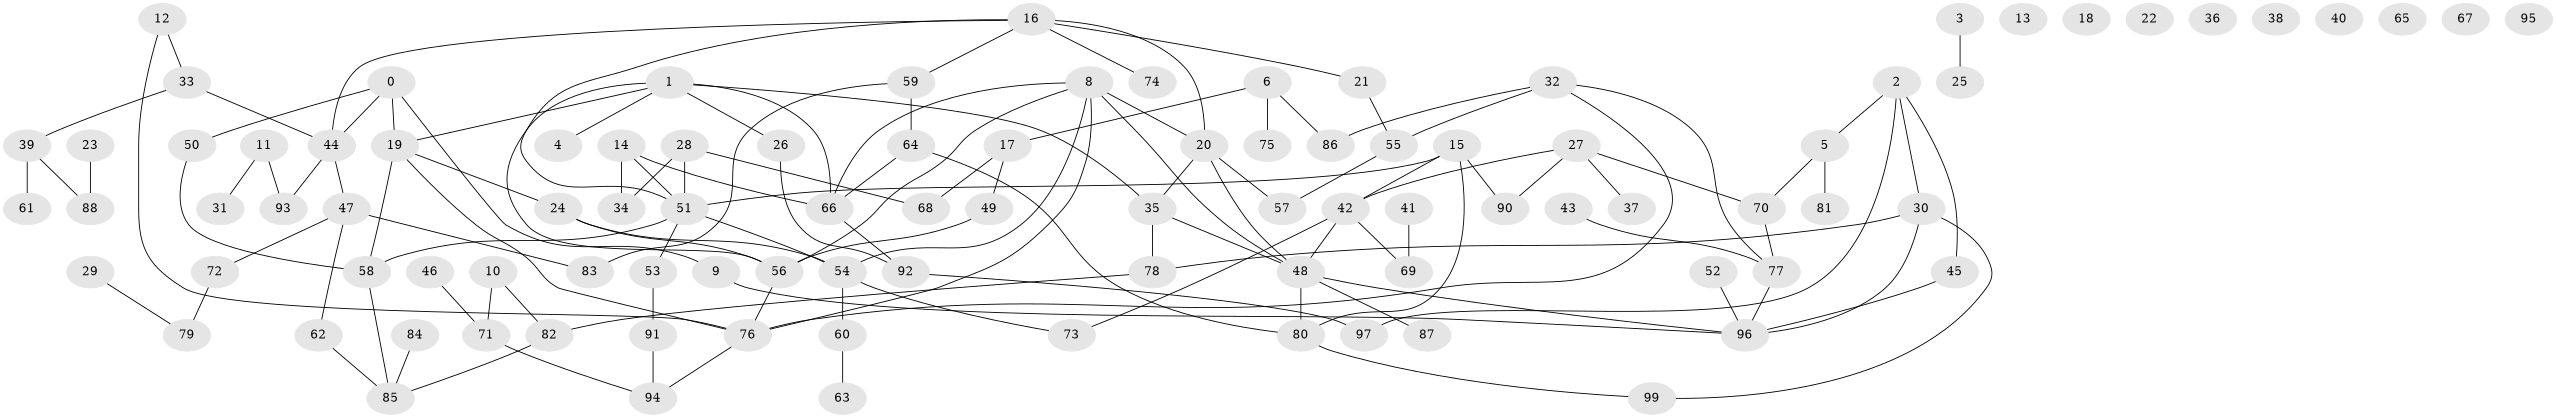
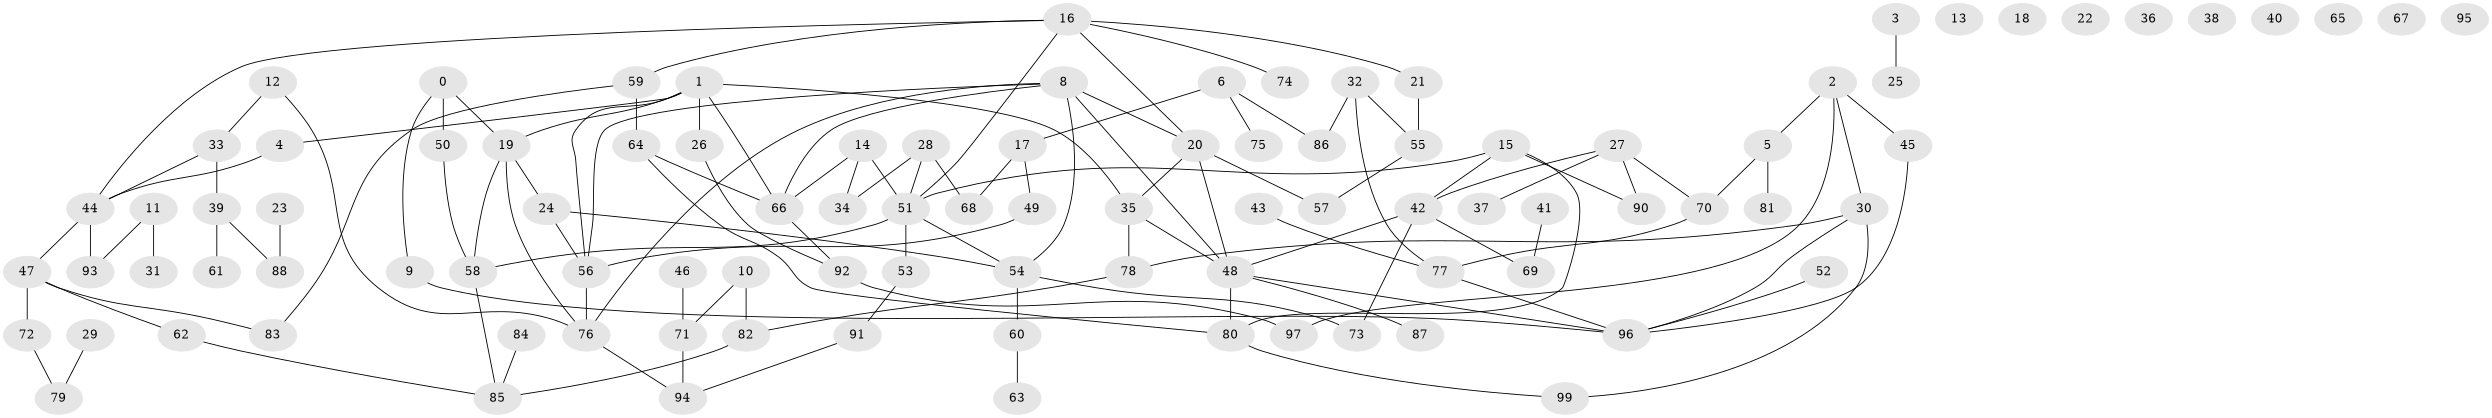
edge "0" -- "44": now "4" -- "44"
edge "32" -- "76": removed
